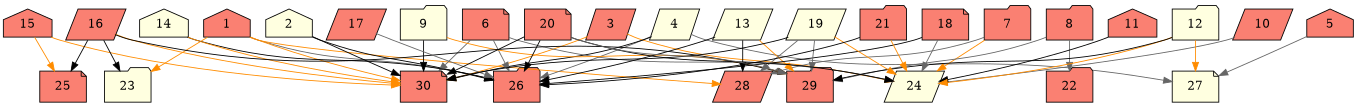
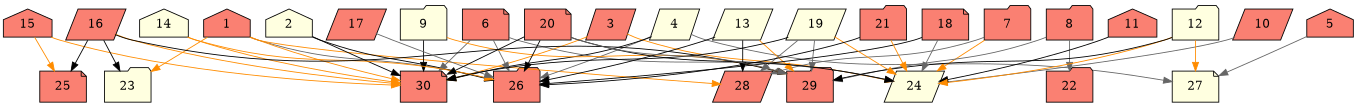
edge "14" -> "26": color black -> darkorange
